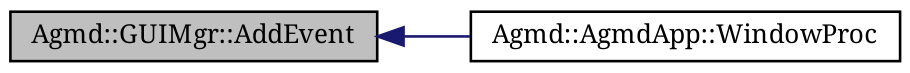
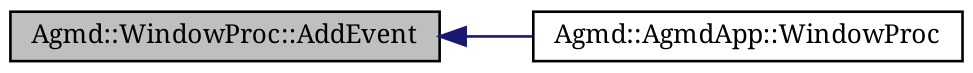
node "Agmd::GUIMgr::AddEvent": label "Agmd::GUIMgr::AddEvent" -> "Agmd::WindowProc::AddEvent"
